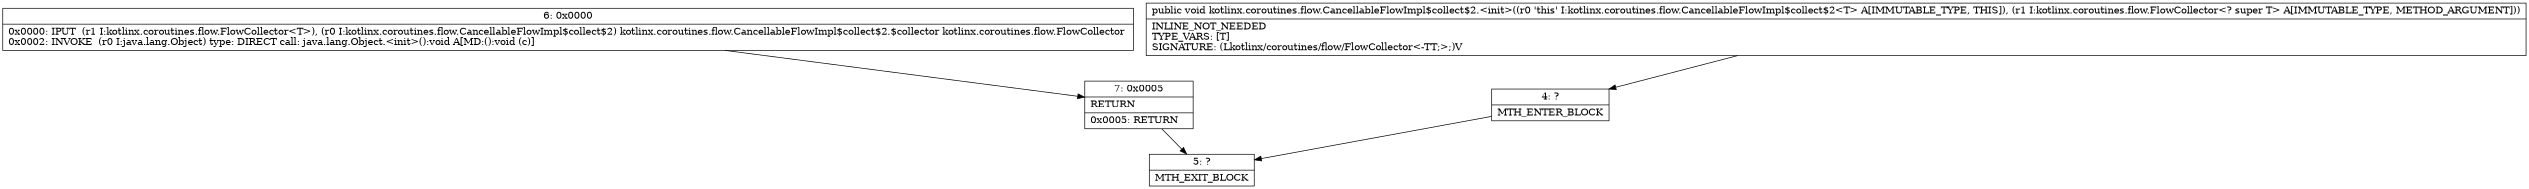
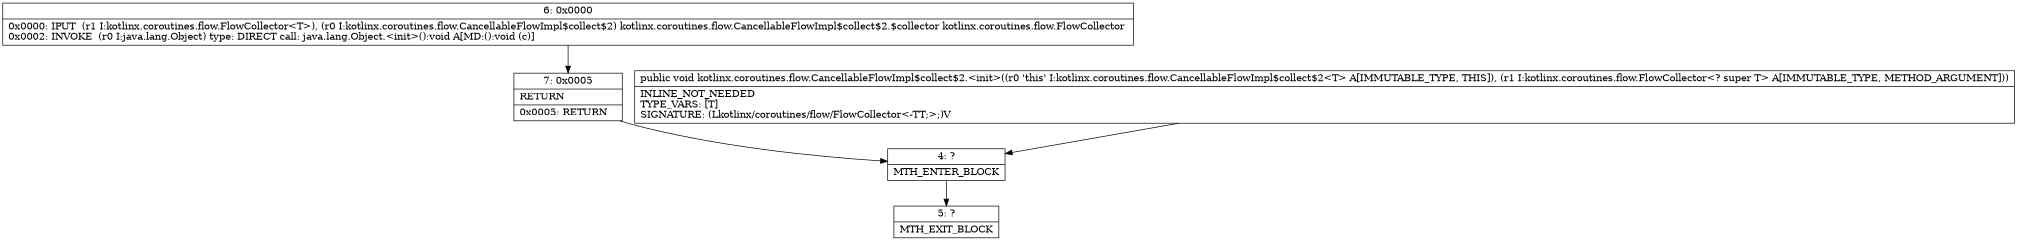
edge "7: 0x0005" -> "5: ?": now "7: 0x0005" -> "4: ?"
